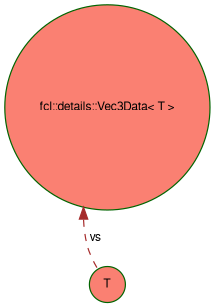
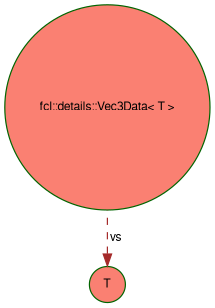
edge "T" -> "fcl::details::Vec3Data< T >": reversed
